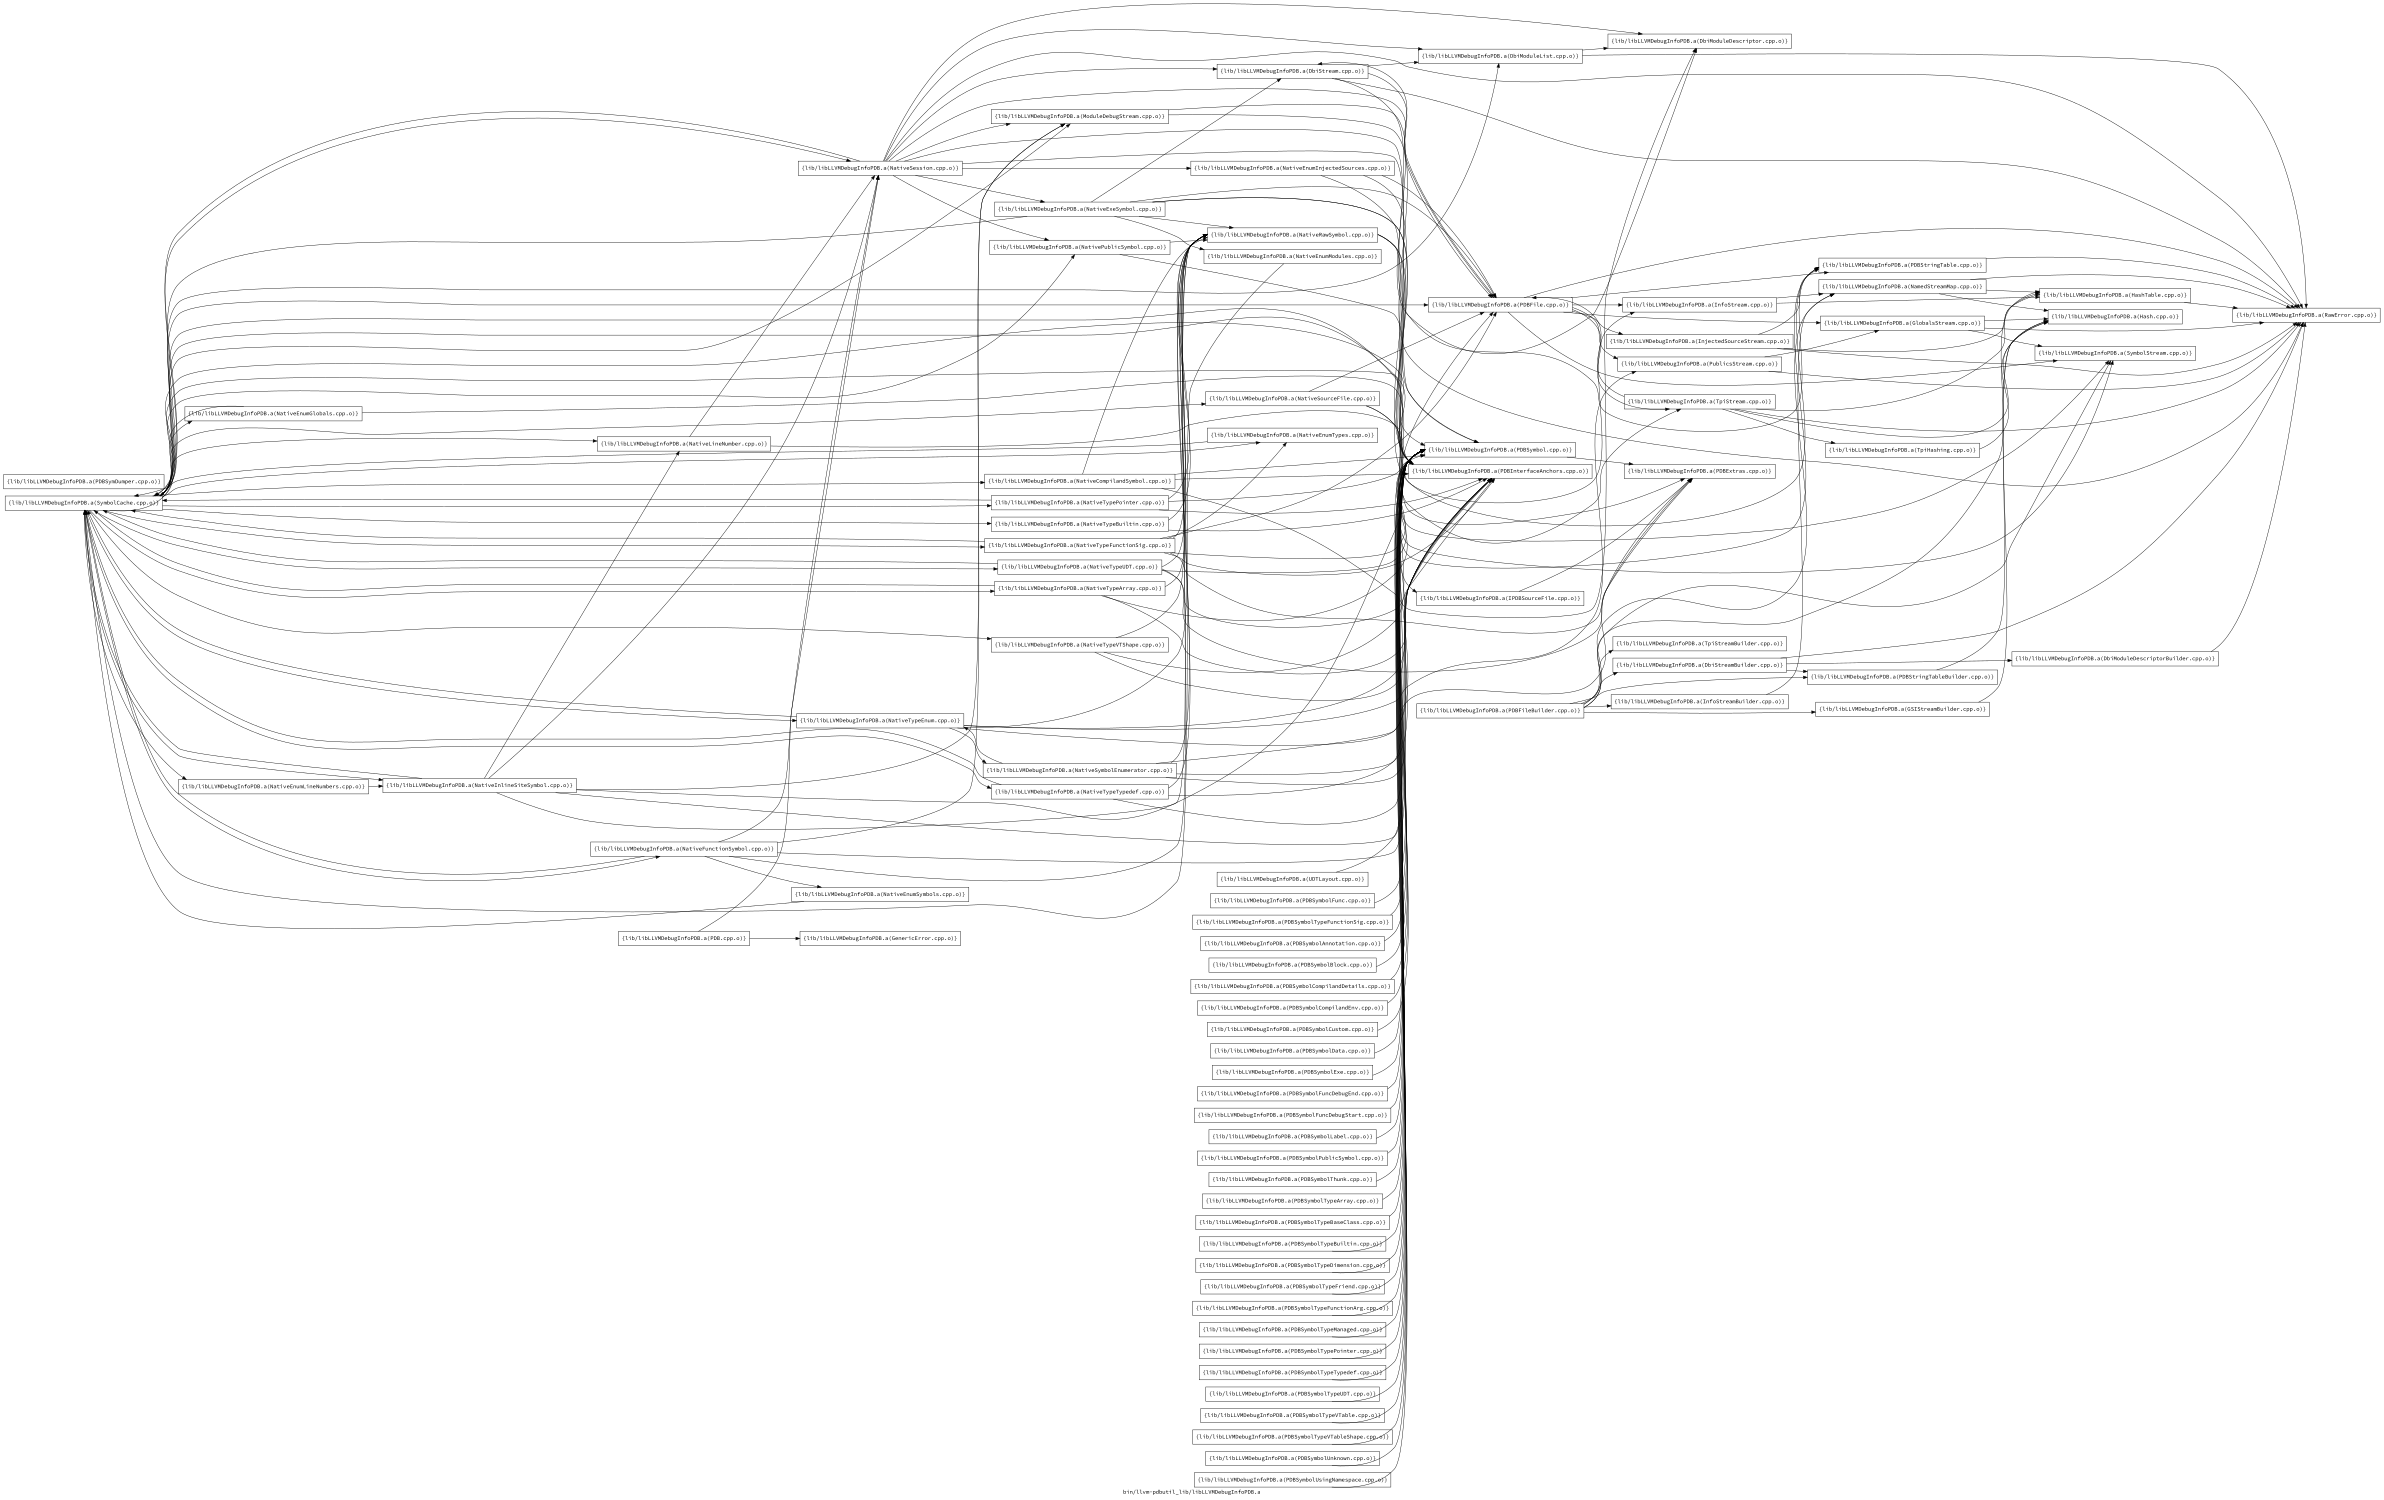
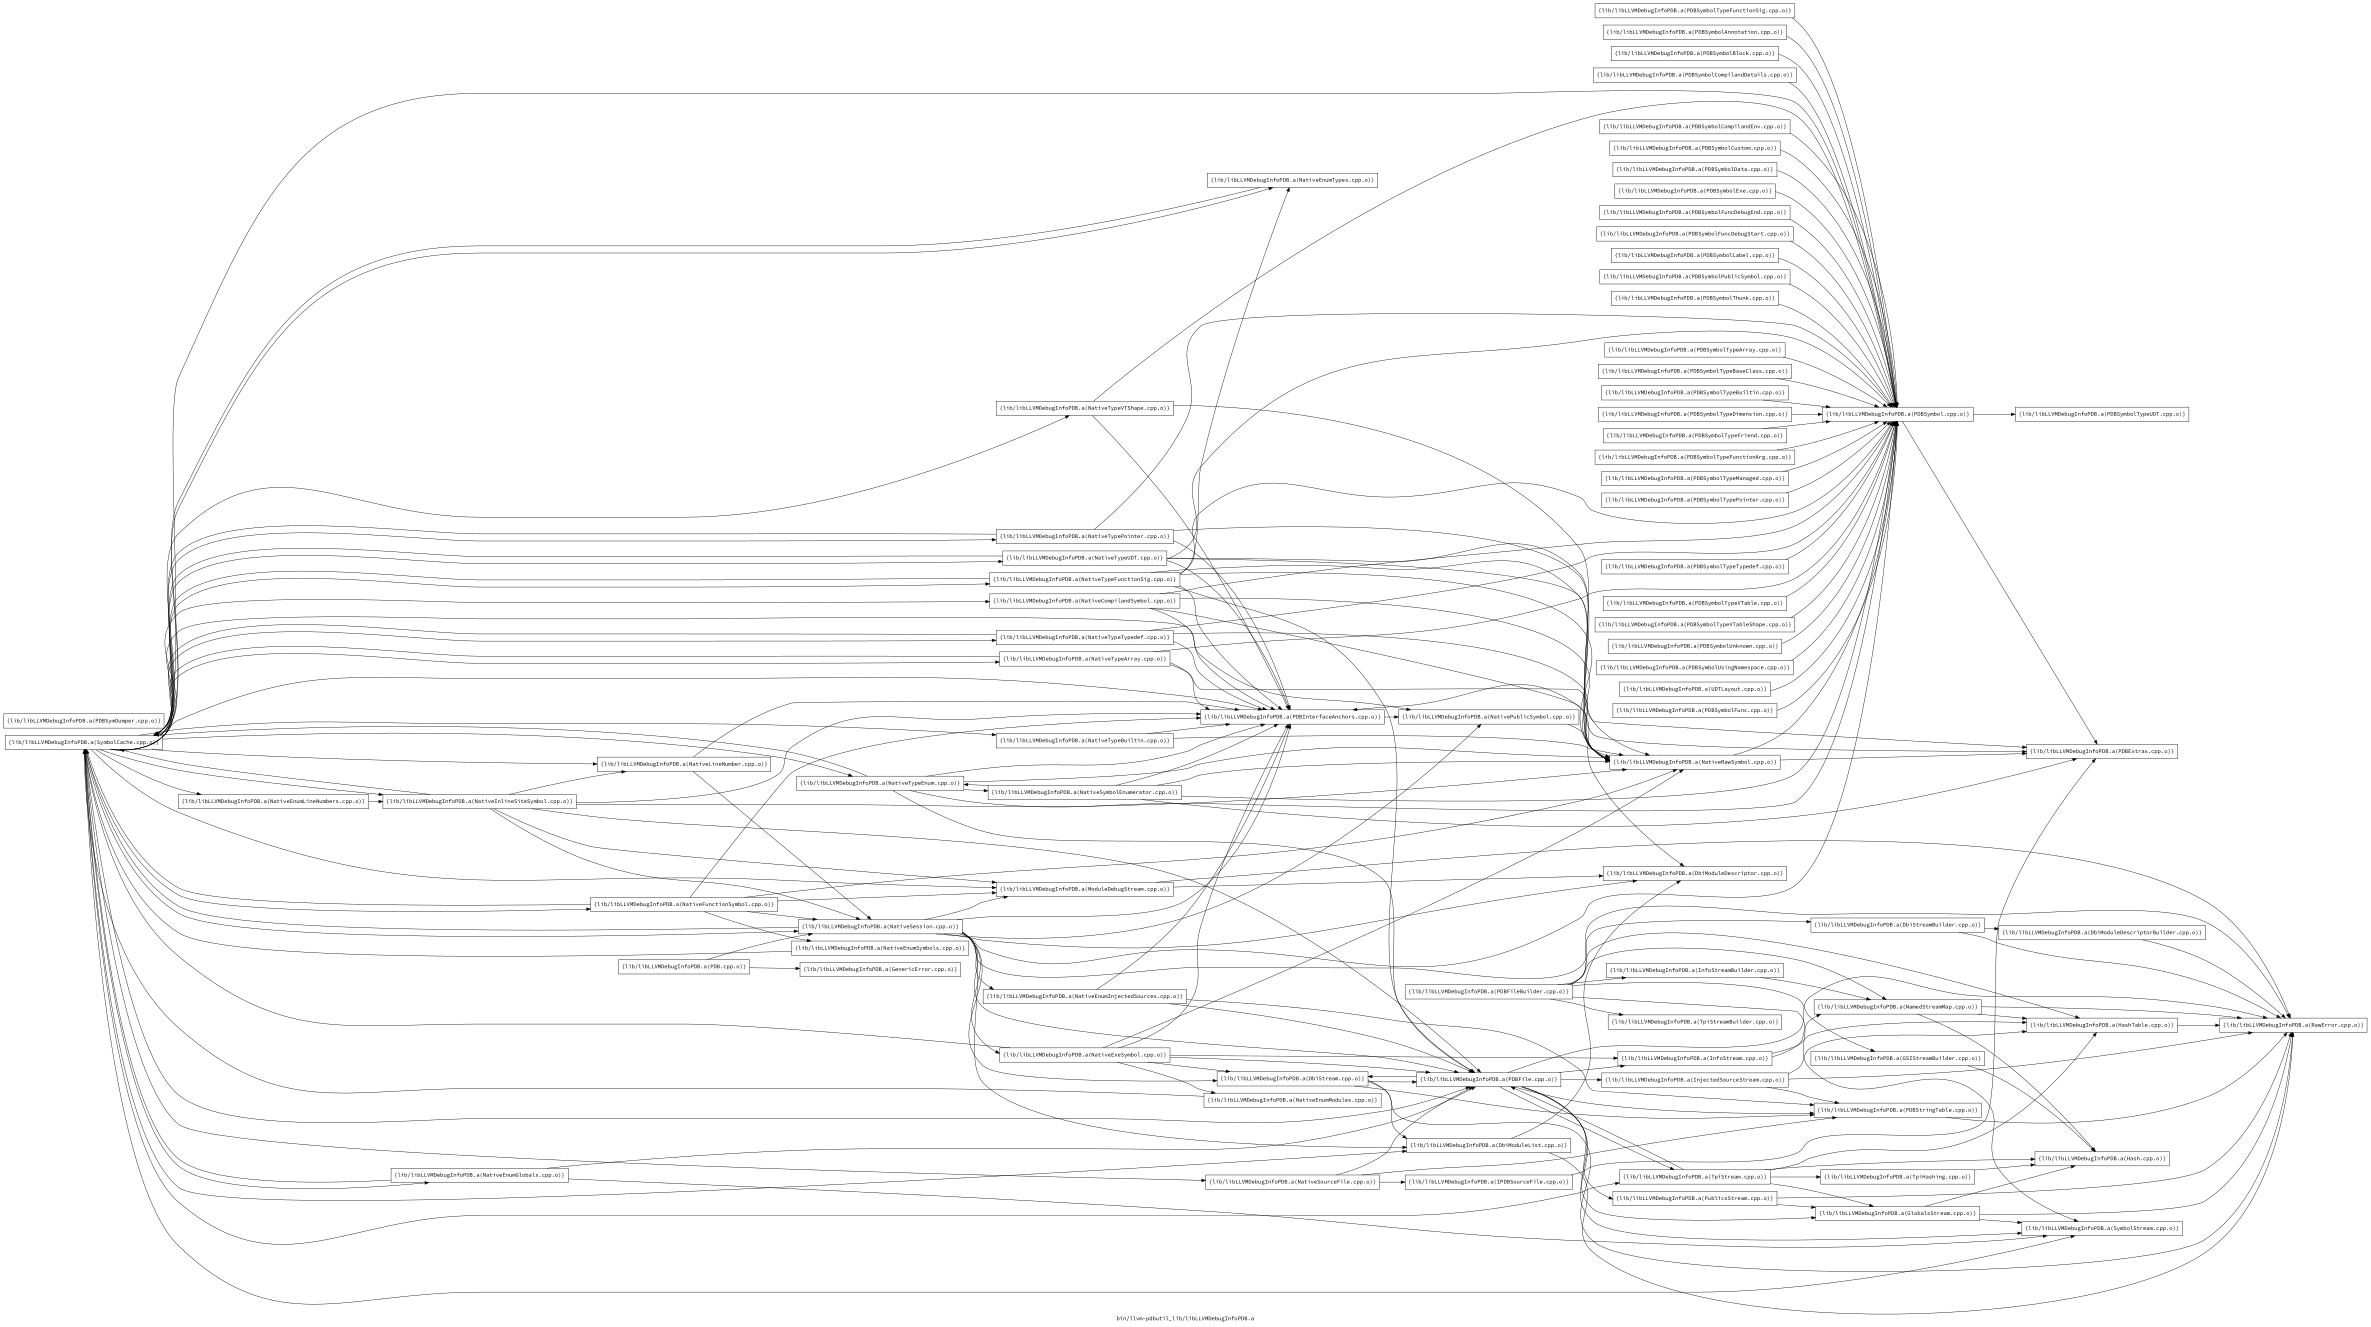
edge "{lib/libLLVMDebugInfoPDB.a(NativePublicSymbol.cpp.o)}" -> "{lib/libLLVMDebugInfoPDB.a(PDBInterfaceAnchors.cpp.o)}": reversed
edge "{lib/libLLVMDebugInfoPDB.a(TpiStream.cpp.o)}" -> "{lib/libLLVMDebugInfoPDB.a(RawError.cpp.o)}": now "{lib/libLLVMDebugInfoPDB.a(TpiStream.cpp.o)}" -> "{lib/libLLVMDebugInfoPDB.a(GlobalsStream.cpp.o)}"
node "{lib/libLLVMDebugInfoPDB.a(PDBStringTableBuilder.cpp.o)}": removed
edge "{lib/libLLVMDebugInfoPDB.a(NativeTypeEnum.cpp.o)}" -> "{lib/libLLVMDebugInfoPDB.a(PublicsStream.cpp.o)}": now "{lib/libLLVMDebugInfoPDB.a(NativeTypeEnum.cpp.o)}" -> "{lib/libLLVMDebugInfoPDB.a(PDBFile.cpp.o)}"
edge "{lib/libLLVMDebugInfoPDB.a(PDBSymbolTypeUDT.cpp.o)}" -> "{lib/libLLVMDebugInfoPDB.a(PDBSymbol.cpp.o)}": reversed
edge "{lib/libLLVMDebugInfoPDB.a(NativeEnumGlobals.cpp.o)}" -> "{lib/libLLVMDebugInfoPDB.a(PDBFile.cpp.o)}": added
